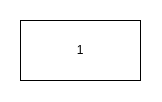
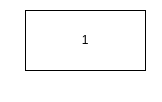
node "1": moved (81, 51) -> (86, 41)
